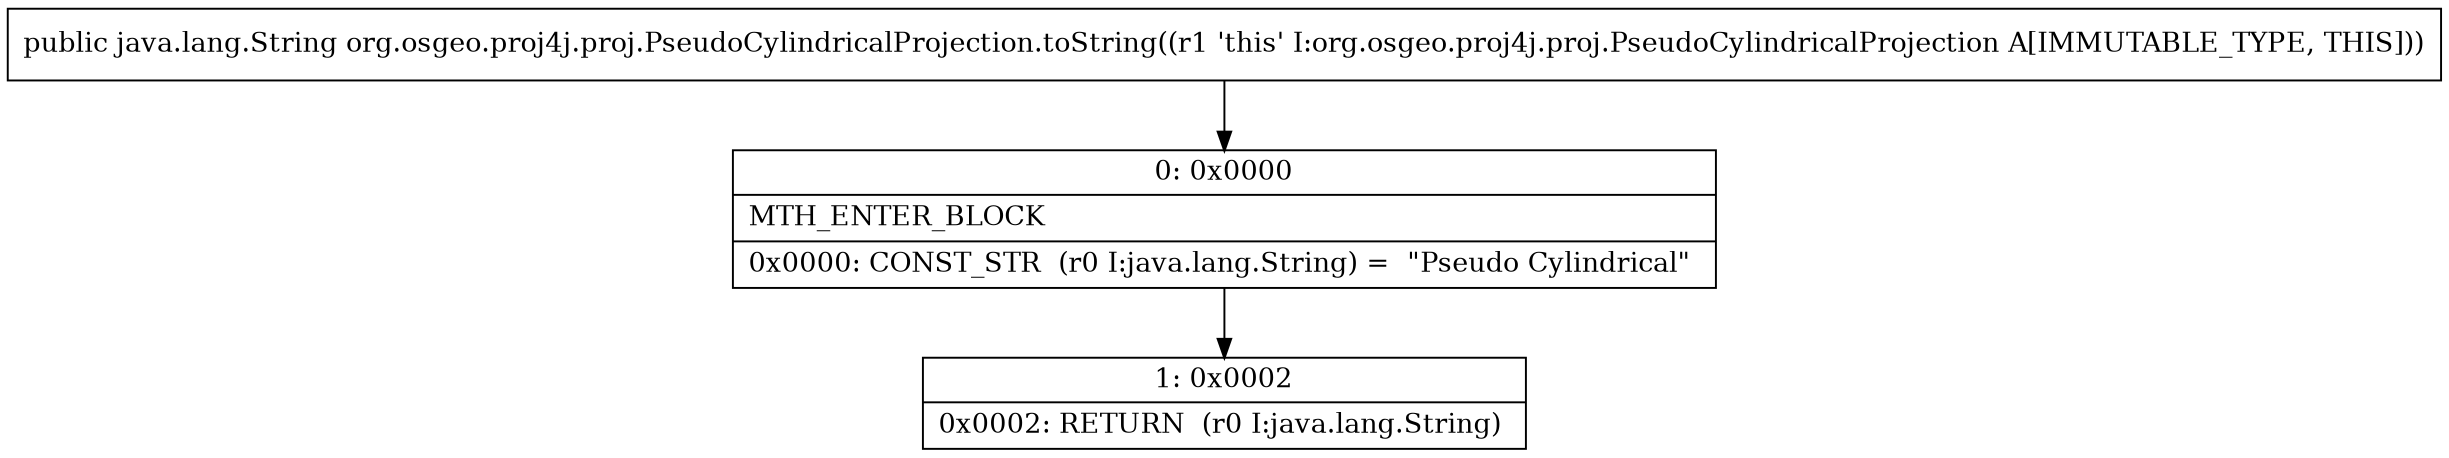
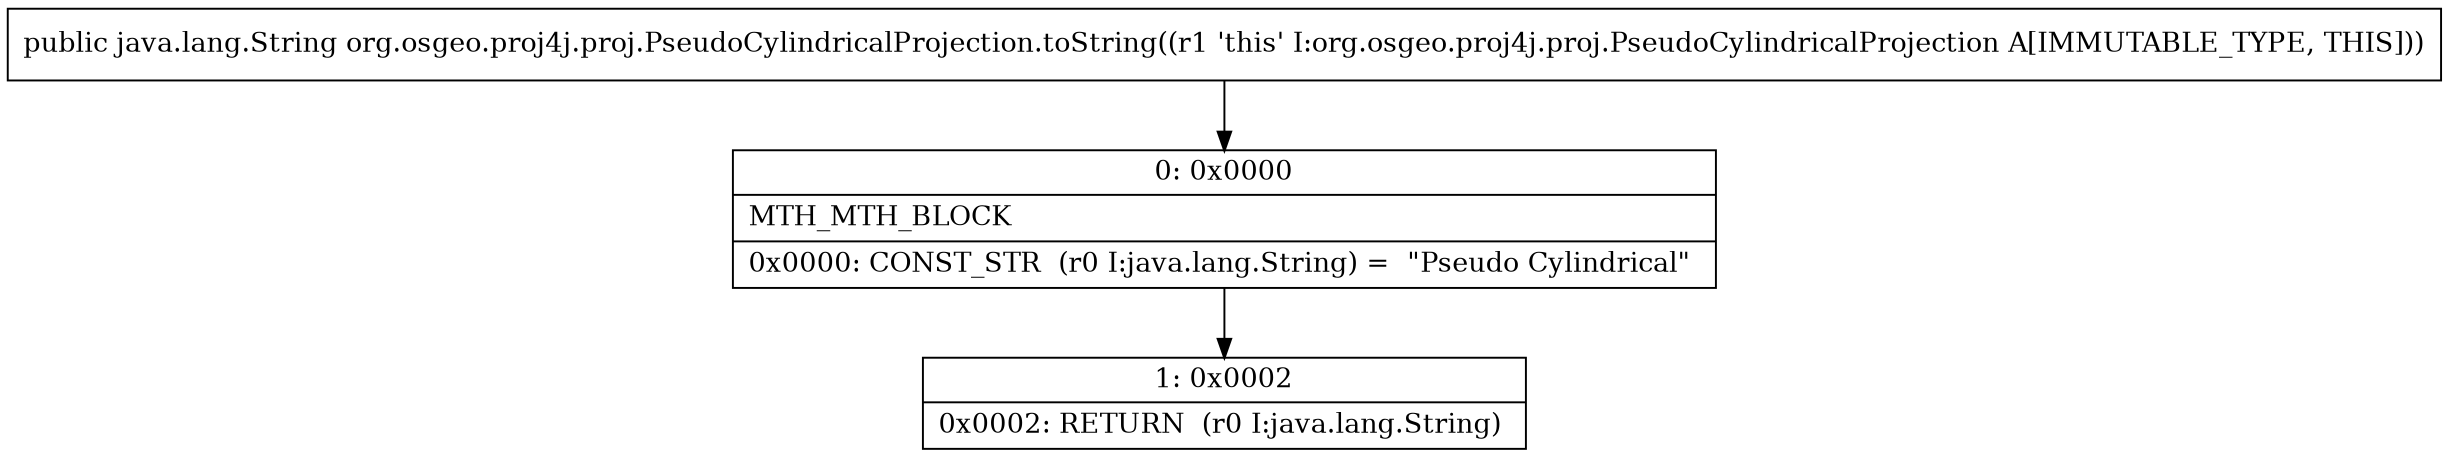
node "0: 0x0000": text "MTH_ENTER_BLOCK" -> "MTH_MTH_BLOCK"
